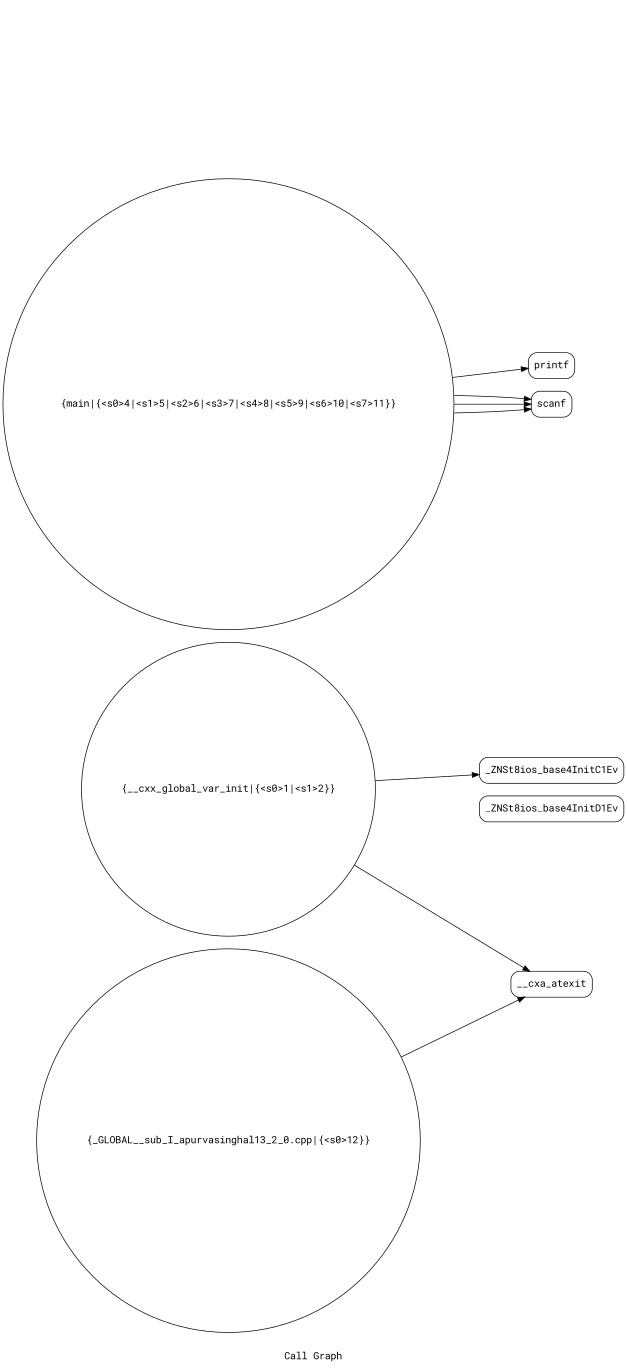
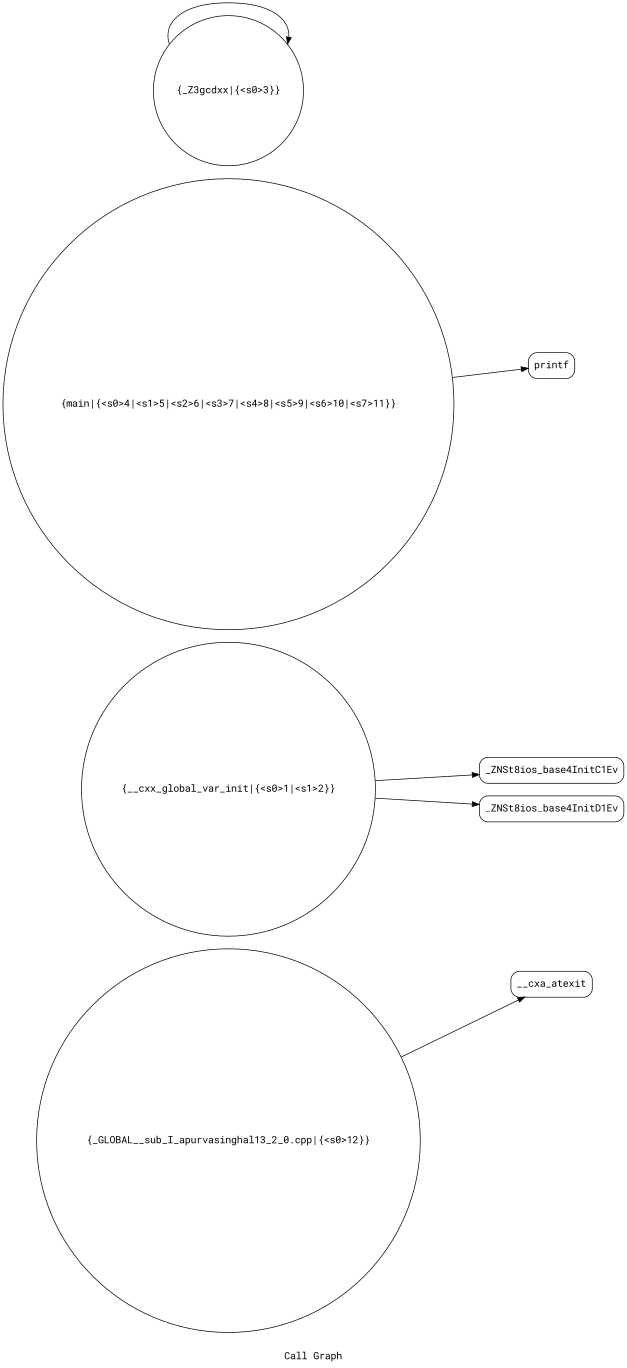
node "{_Z3gcdxx|{<s0>3}}": added
node "scanf": removed
edge "{__cxx_global_var_init|{<s0>1|<s1>2}}" -> "__cxa_atexit": now "{__cxx_global_var_init|{<s0>1|<s1>2}}" -> "_ZNSt8ios_base4InitD1Ev"
